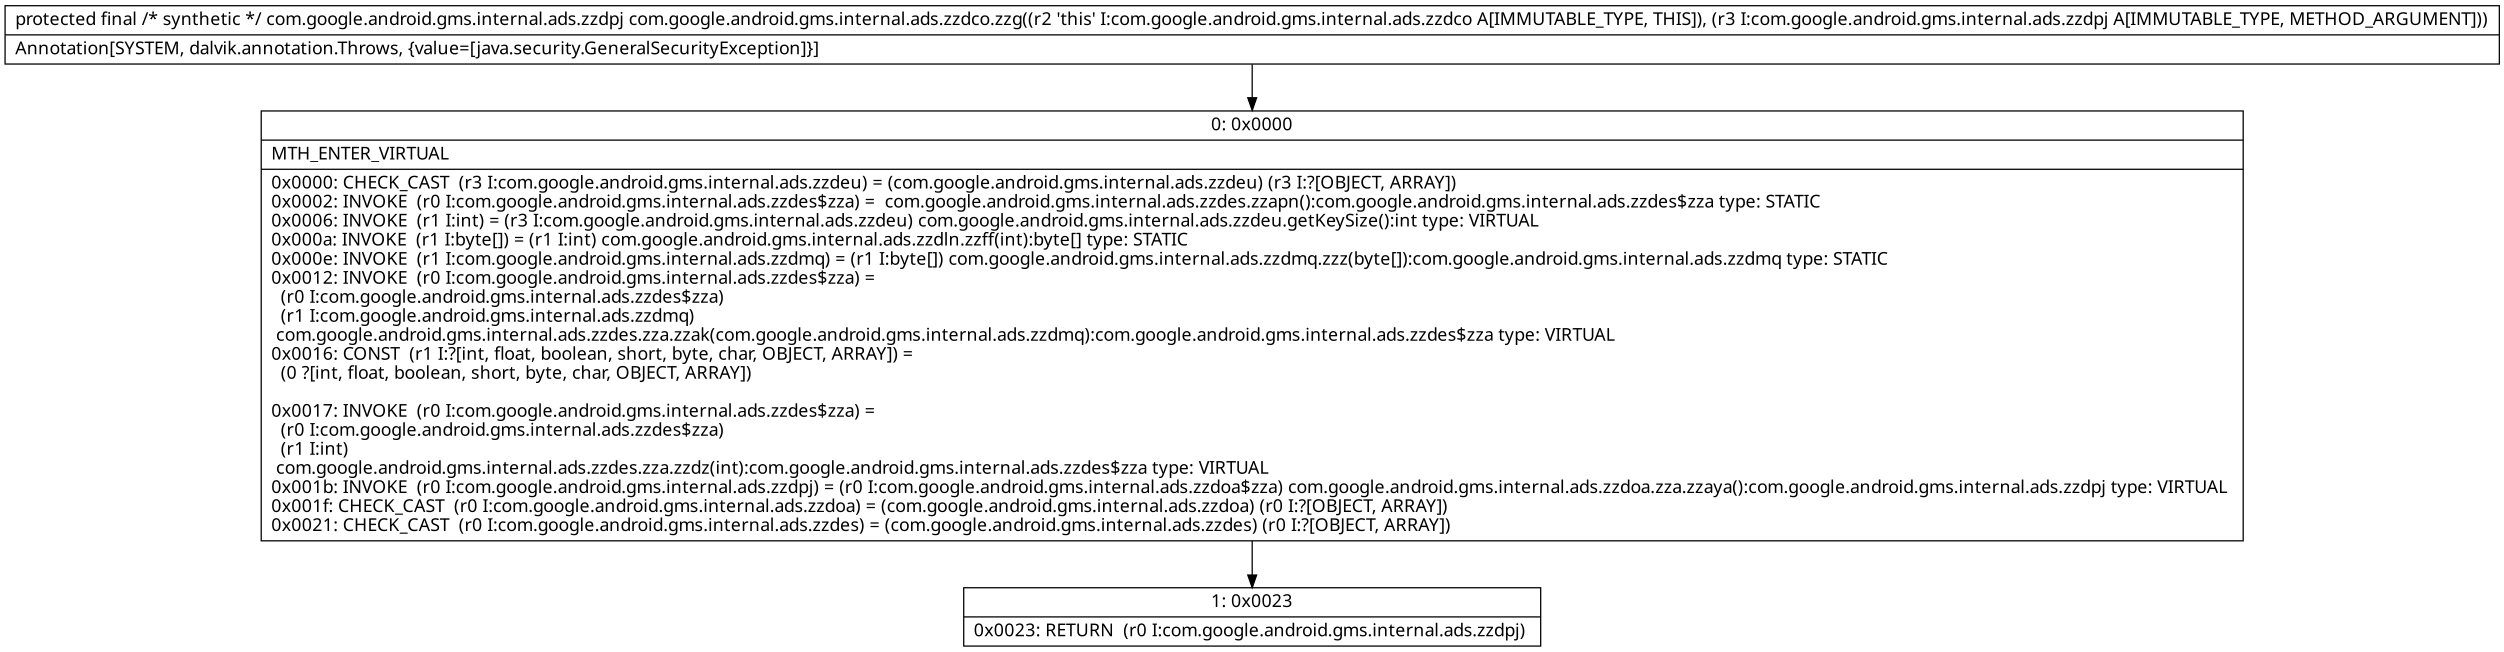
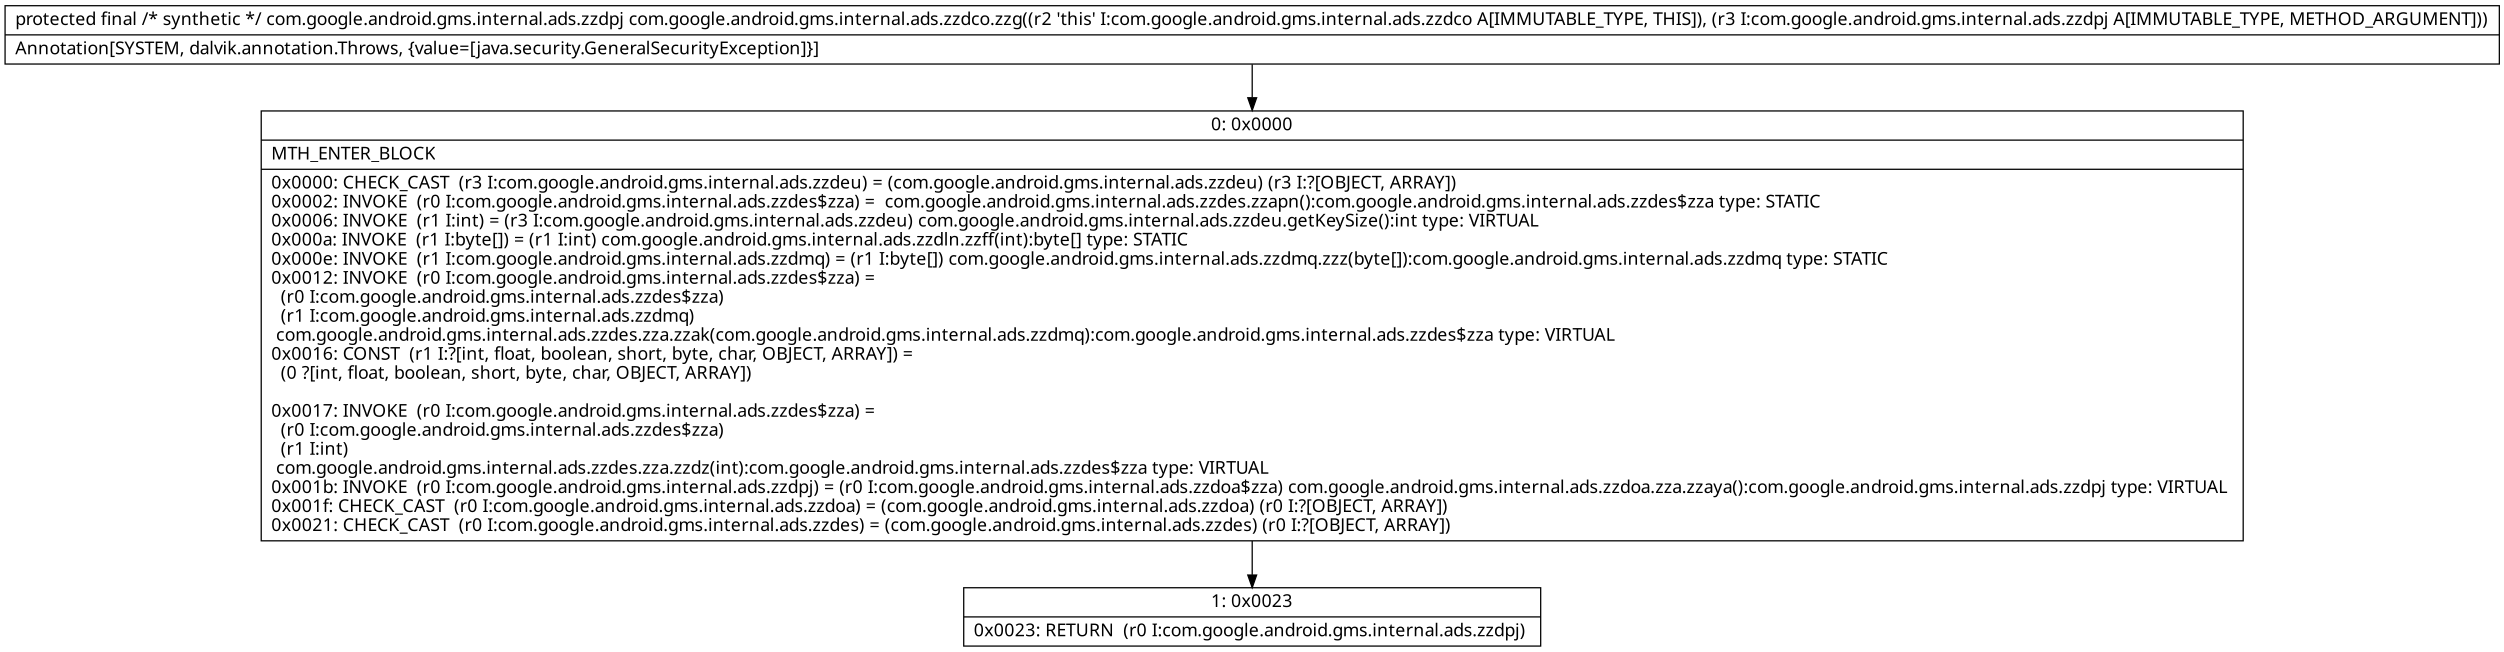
node "0: 0x0000": text "MTH_ENTER_VIRTUAL" -> "MTH_ENTER_BLOCK"
